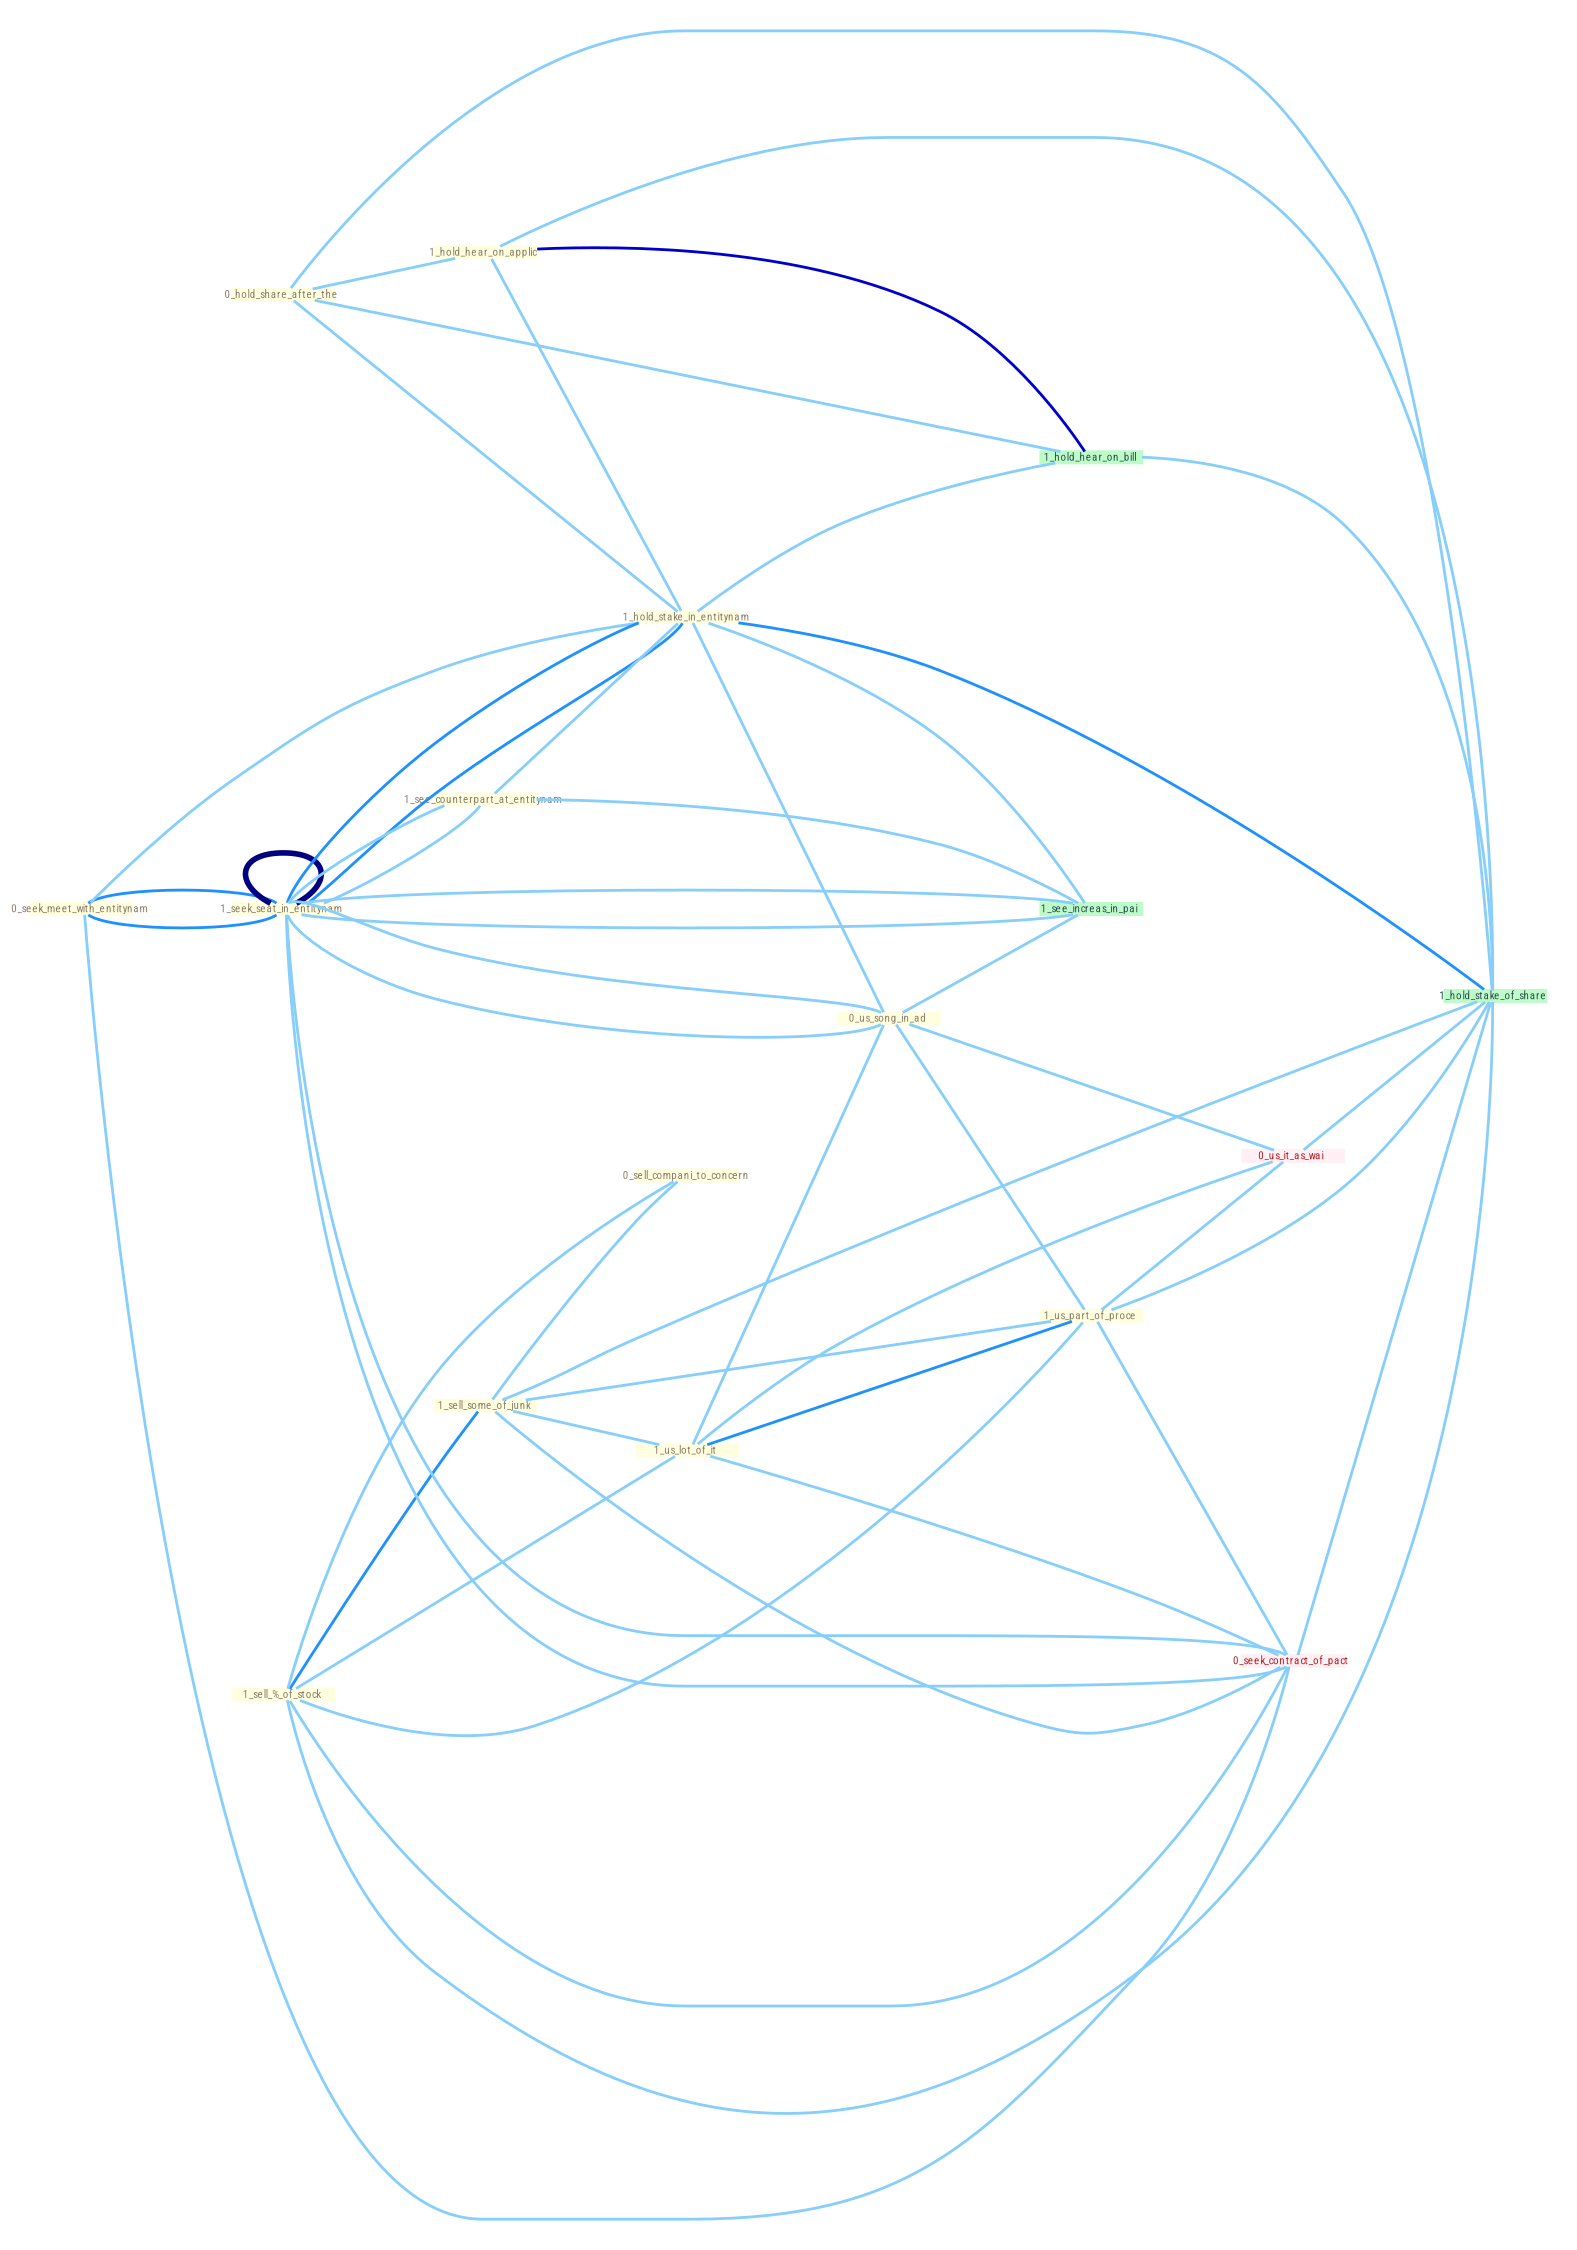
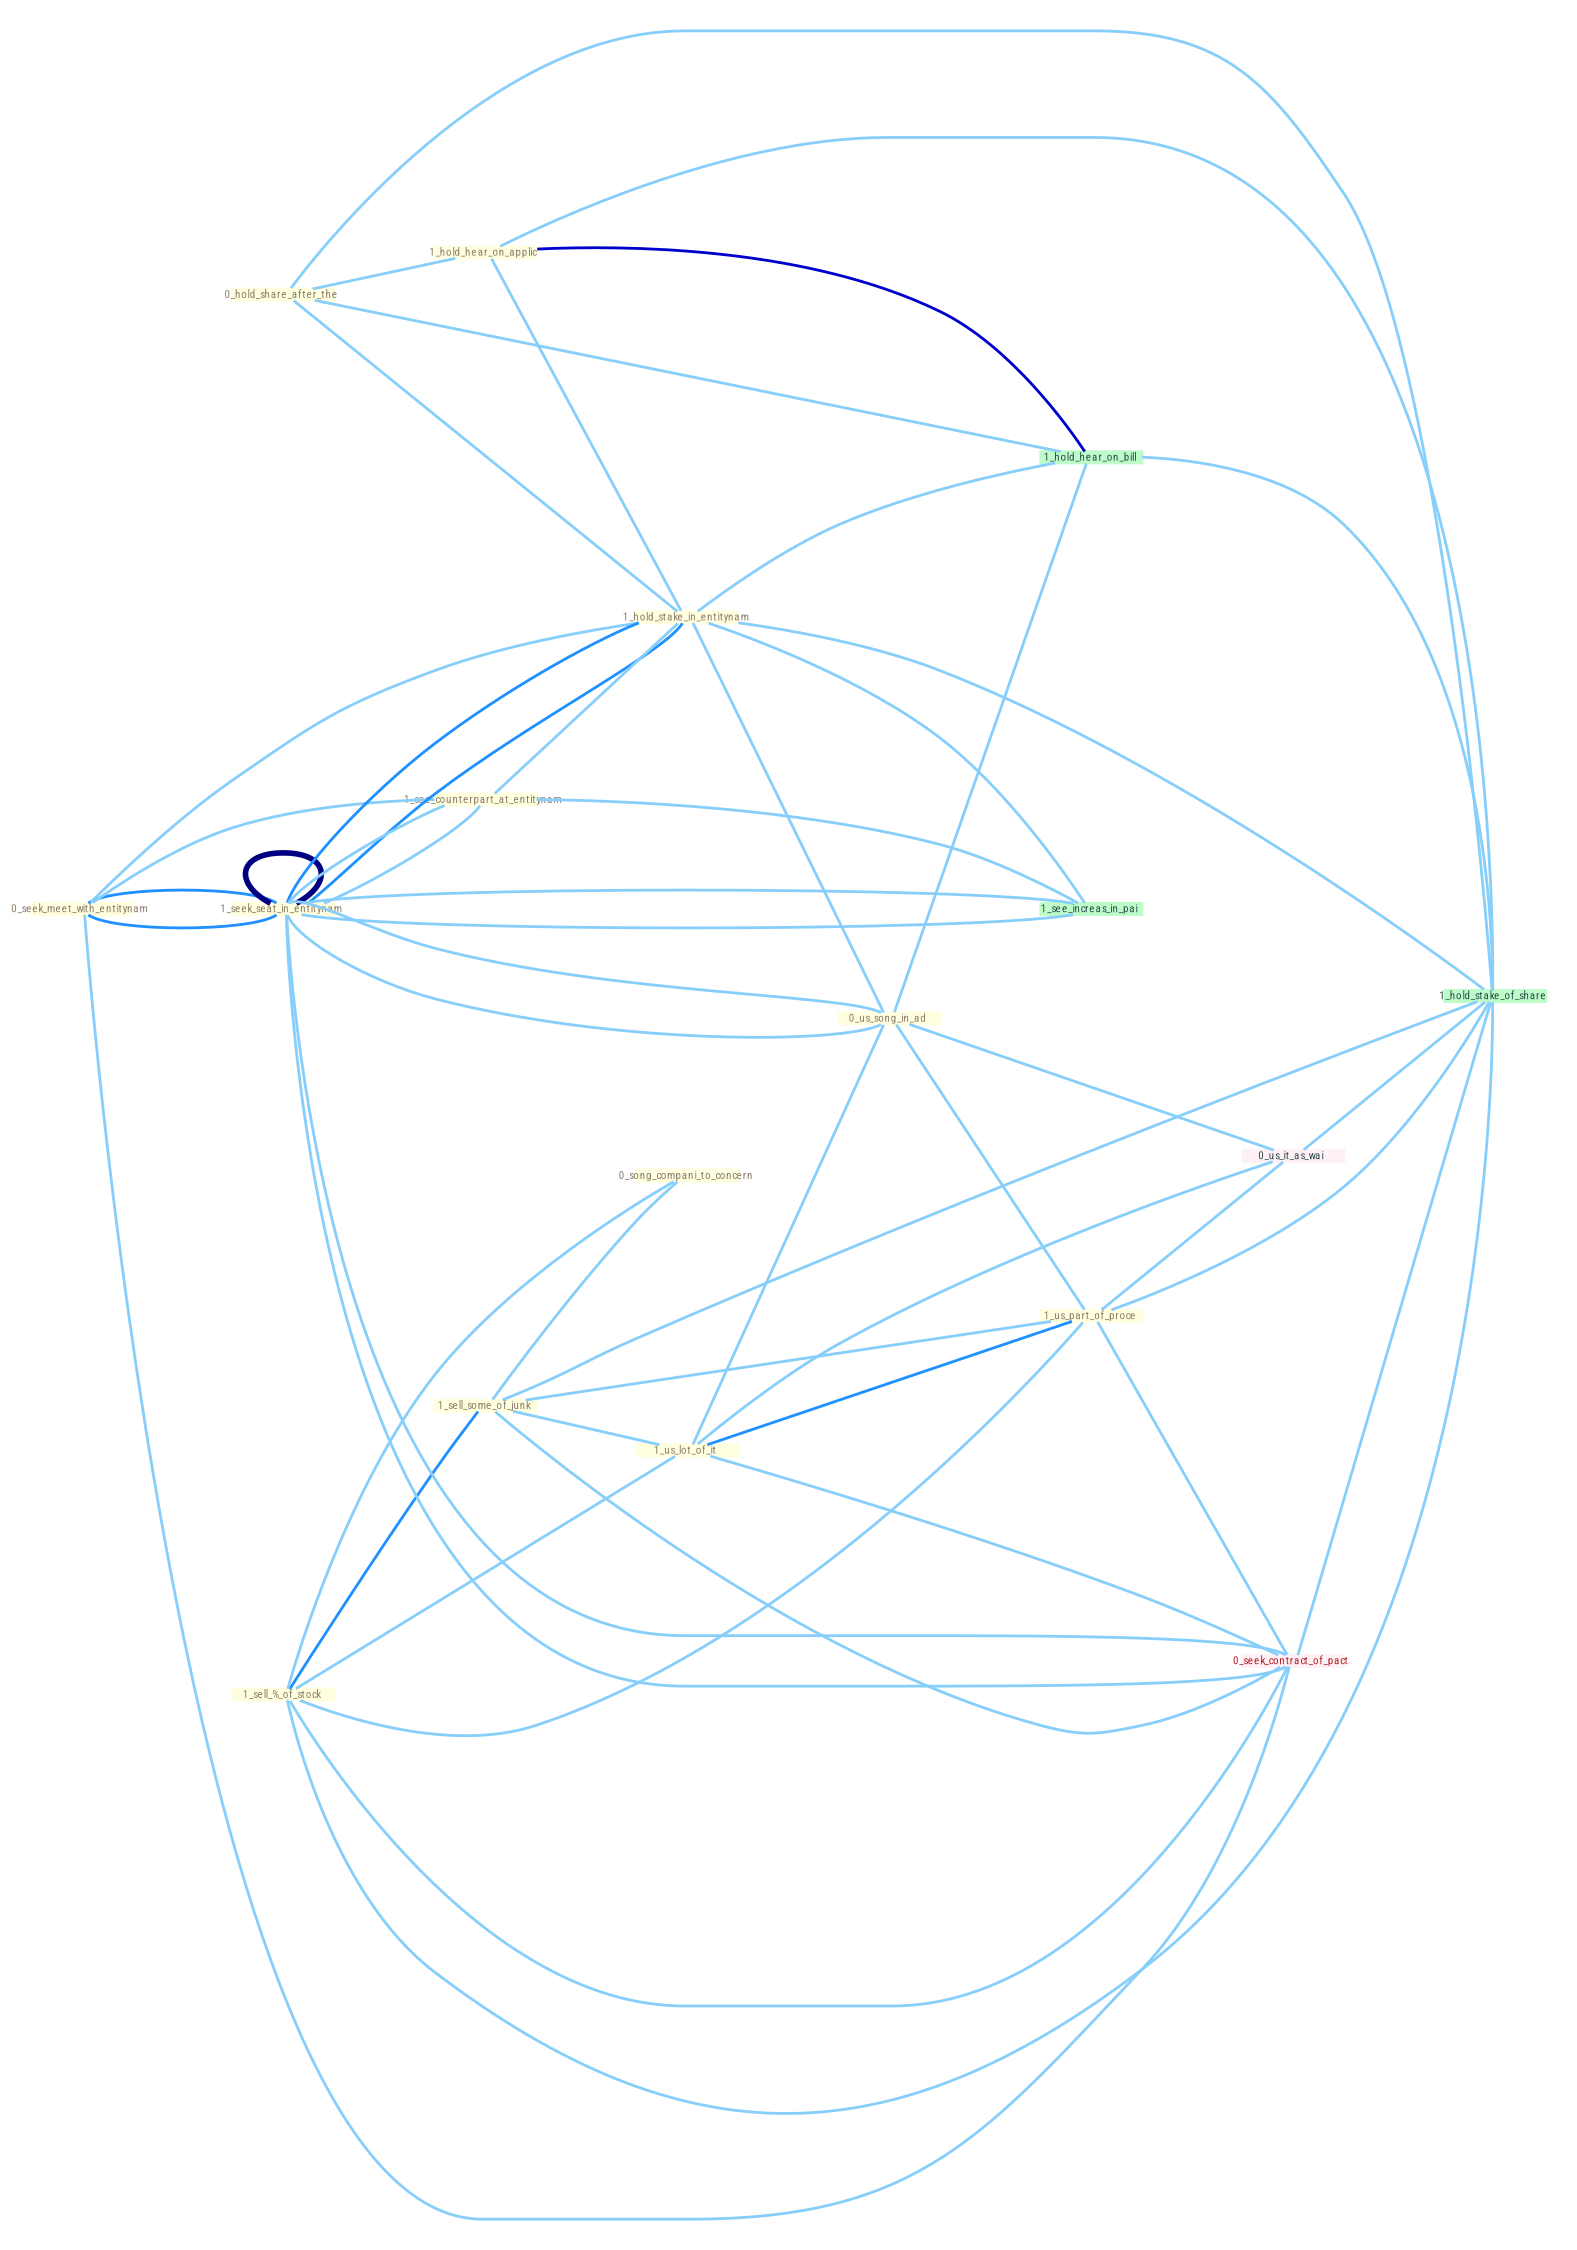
edge "1_hold_stake_in_entitynam" -- "1_hold_stake_of_share": color #1e90ff -> #87cefa
edge "1_see_counterpart_at_entitynam" -- "0_seek_meet_with_entitynam": added
edge "1_see_increas_in_pai" -- "0_us_song_in_ad": now "1_hold_hear_on_bill" -- "0_us_song_in_ad"
node "0_us_it_as_wai": fontcolor #b22222 -> #2f4f4f
node "0_sell_compani_to_concern": label "0_sell_compani_to_concern" -> "0_song_compani_to_concern"
